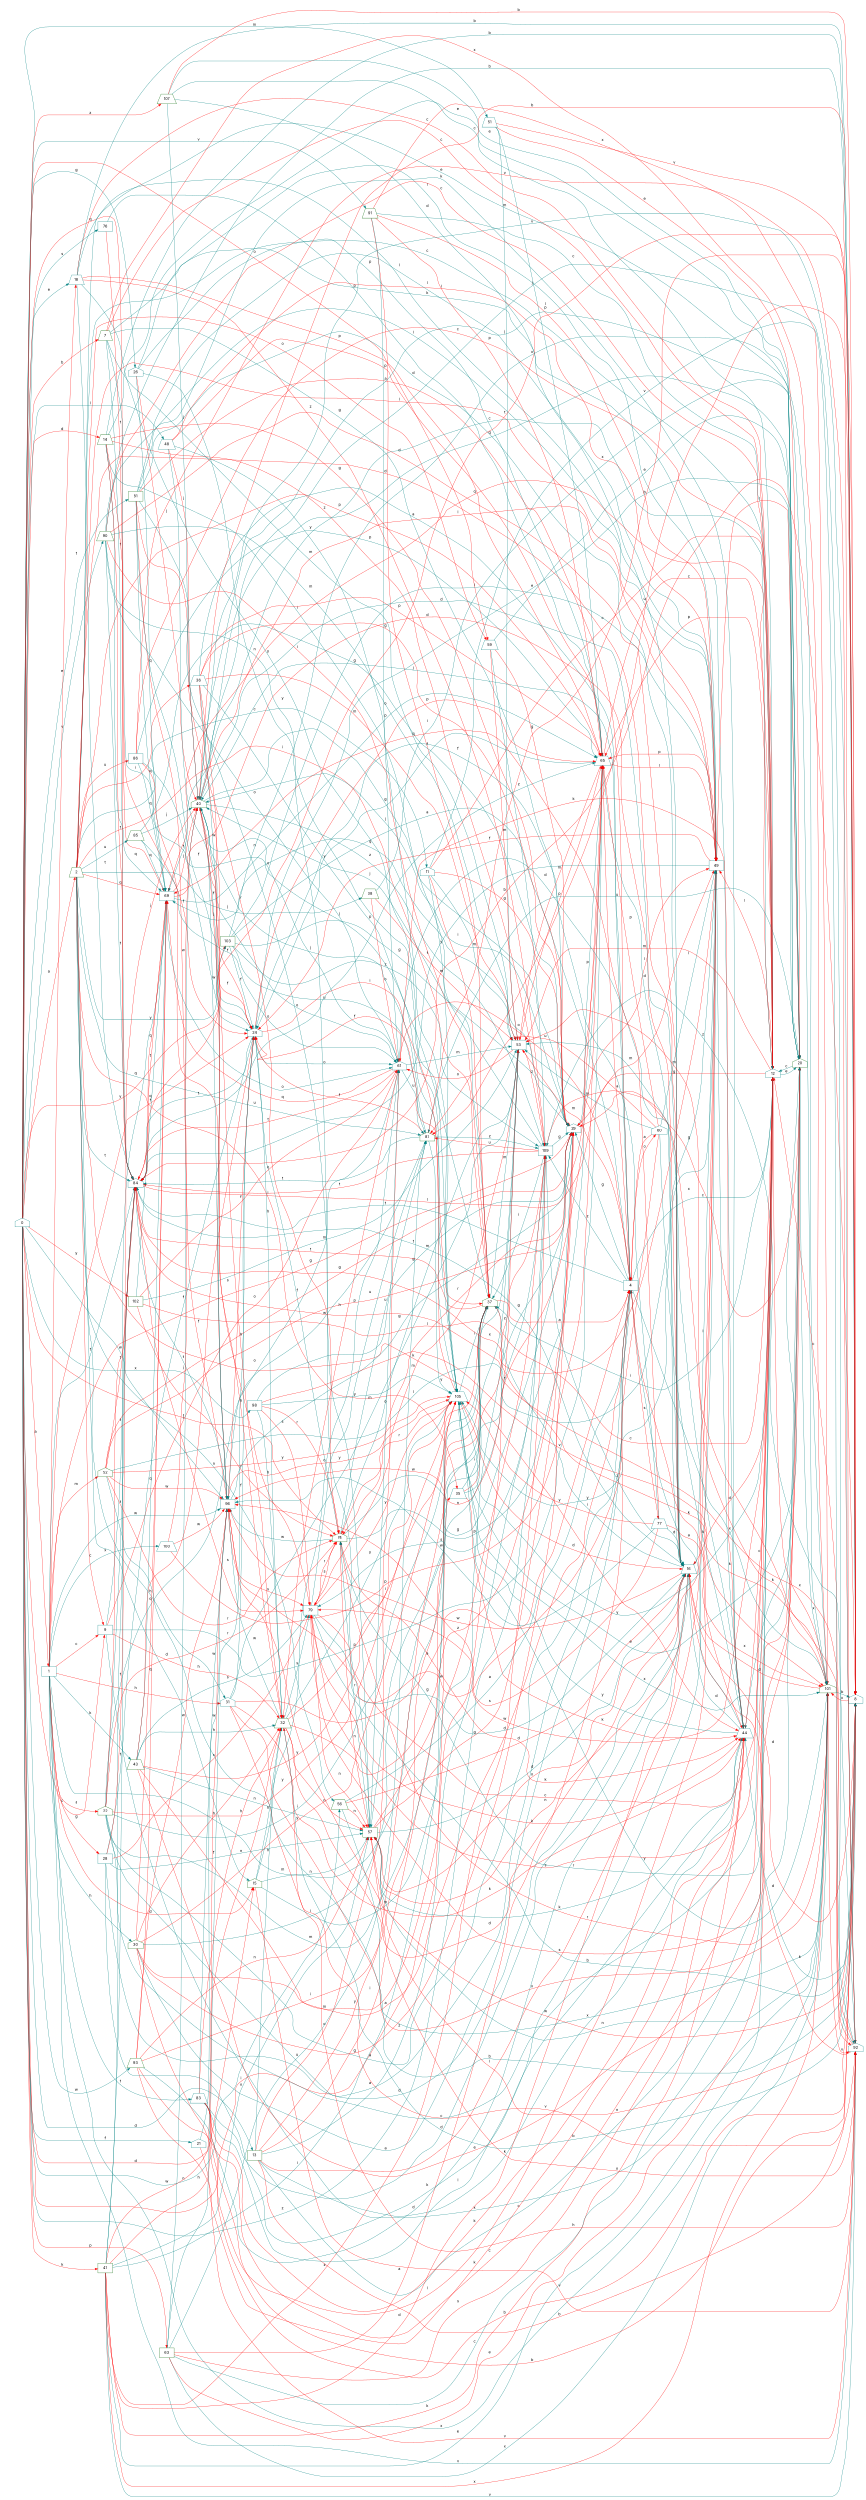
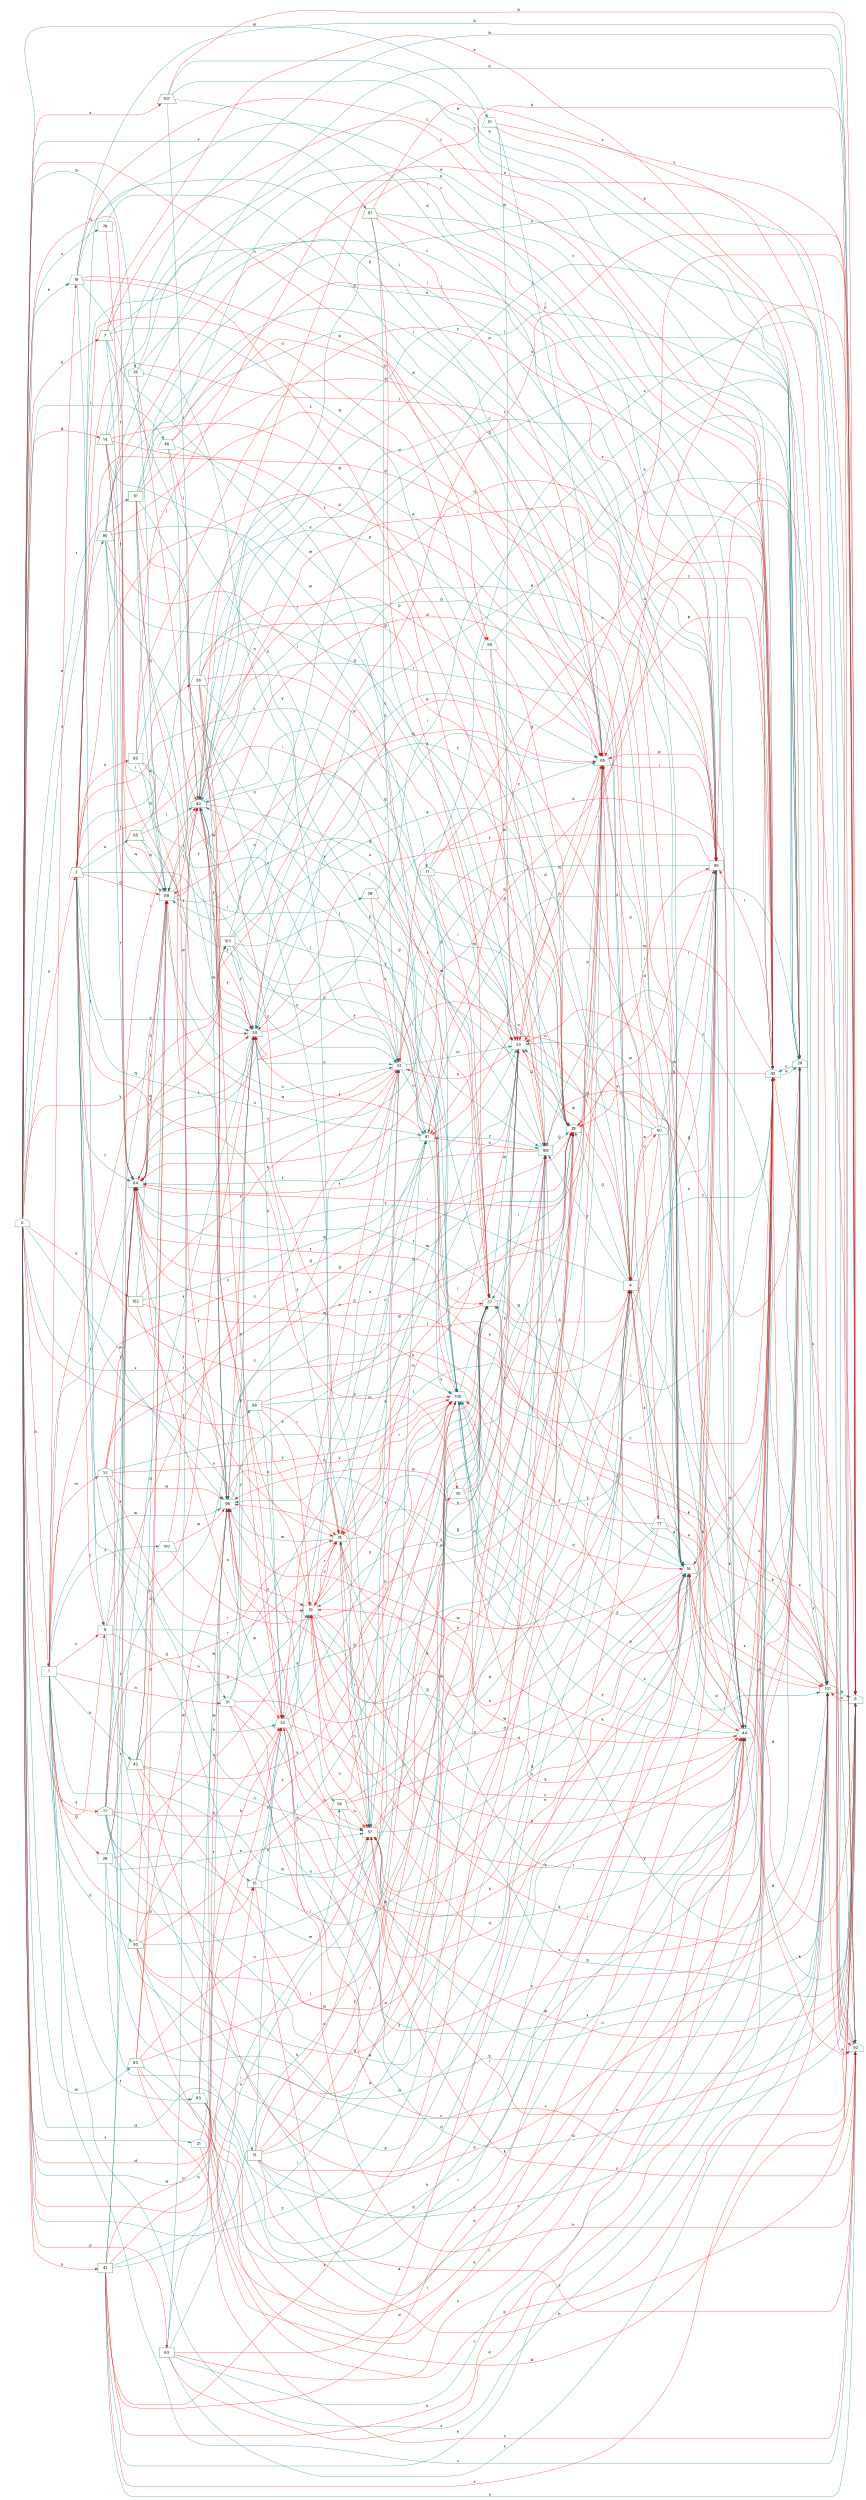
edge "18" -> "84": now "18" -> "9"
node "12": label "12" -> "42"
